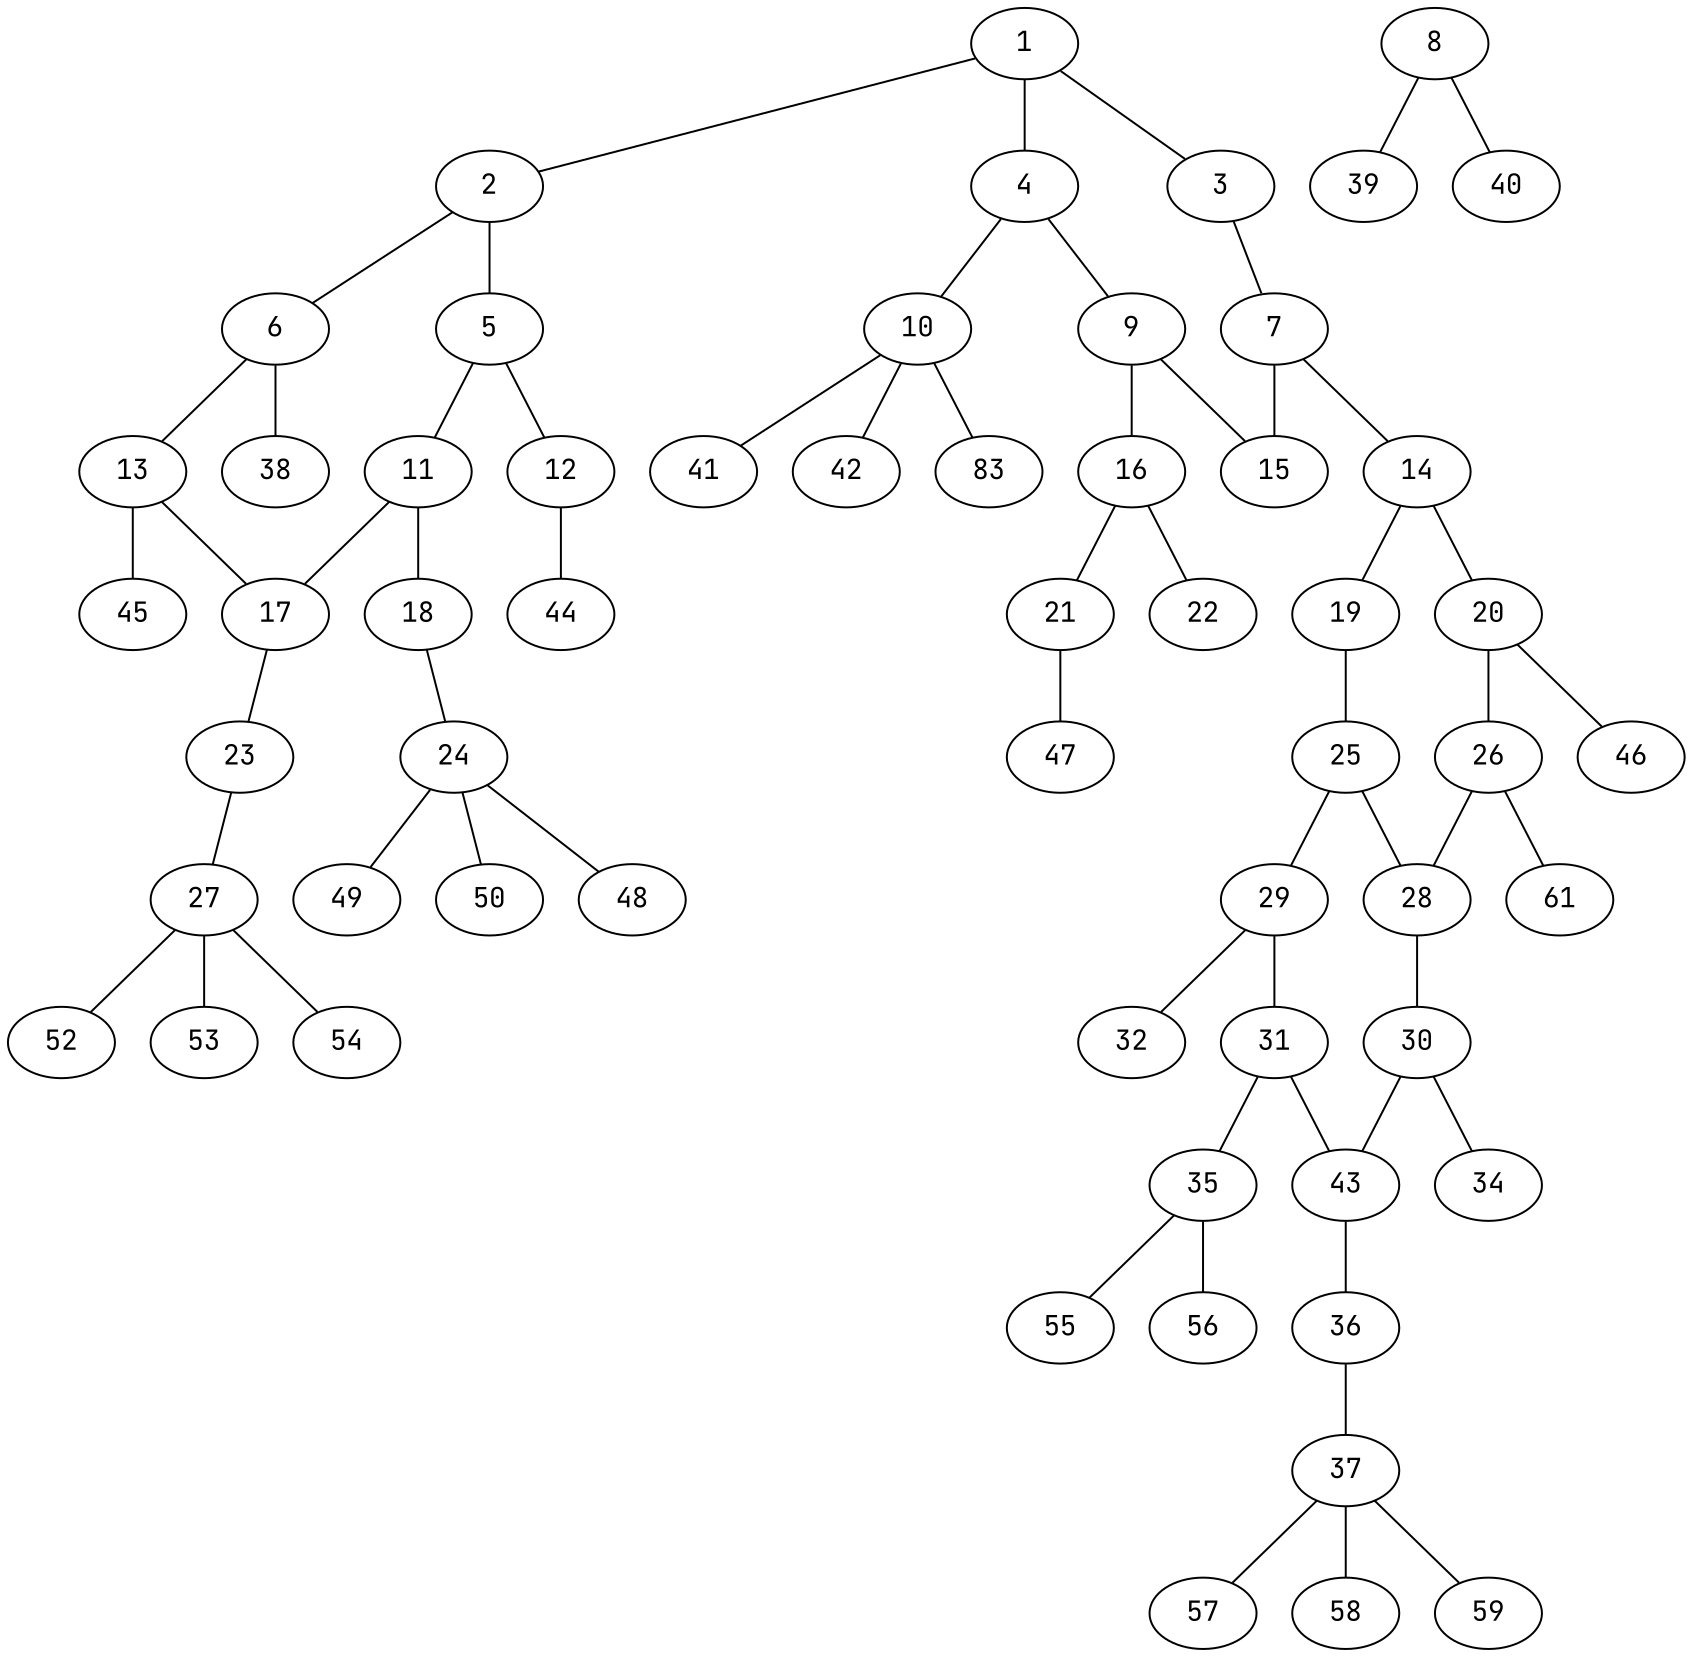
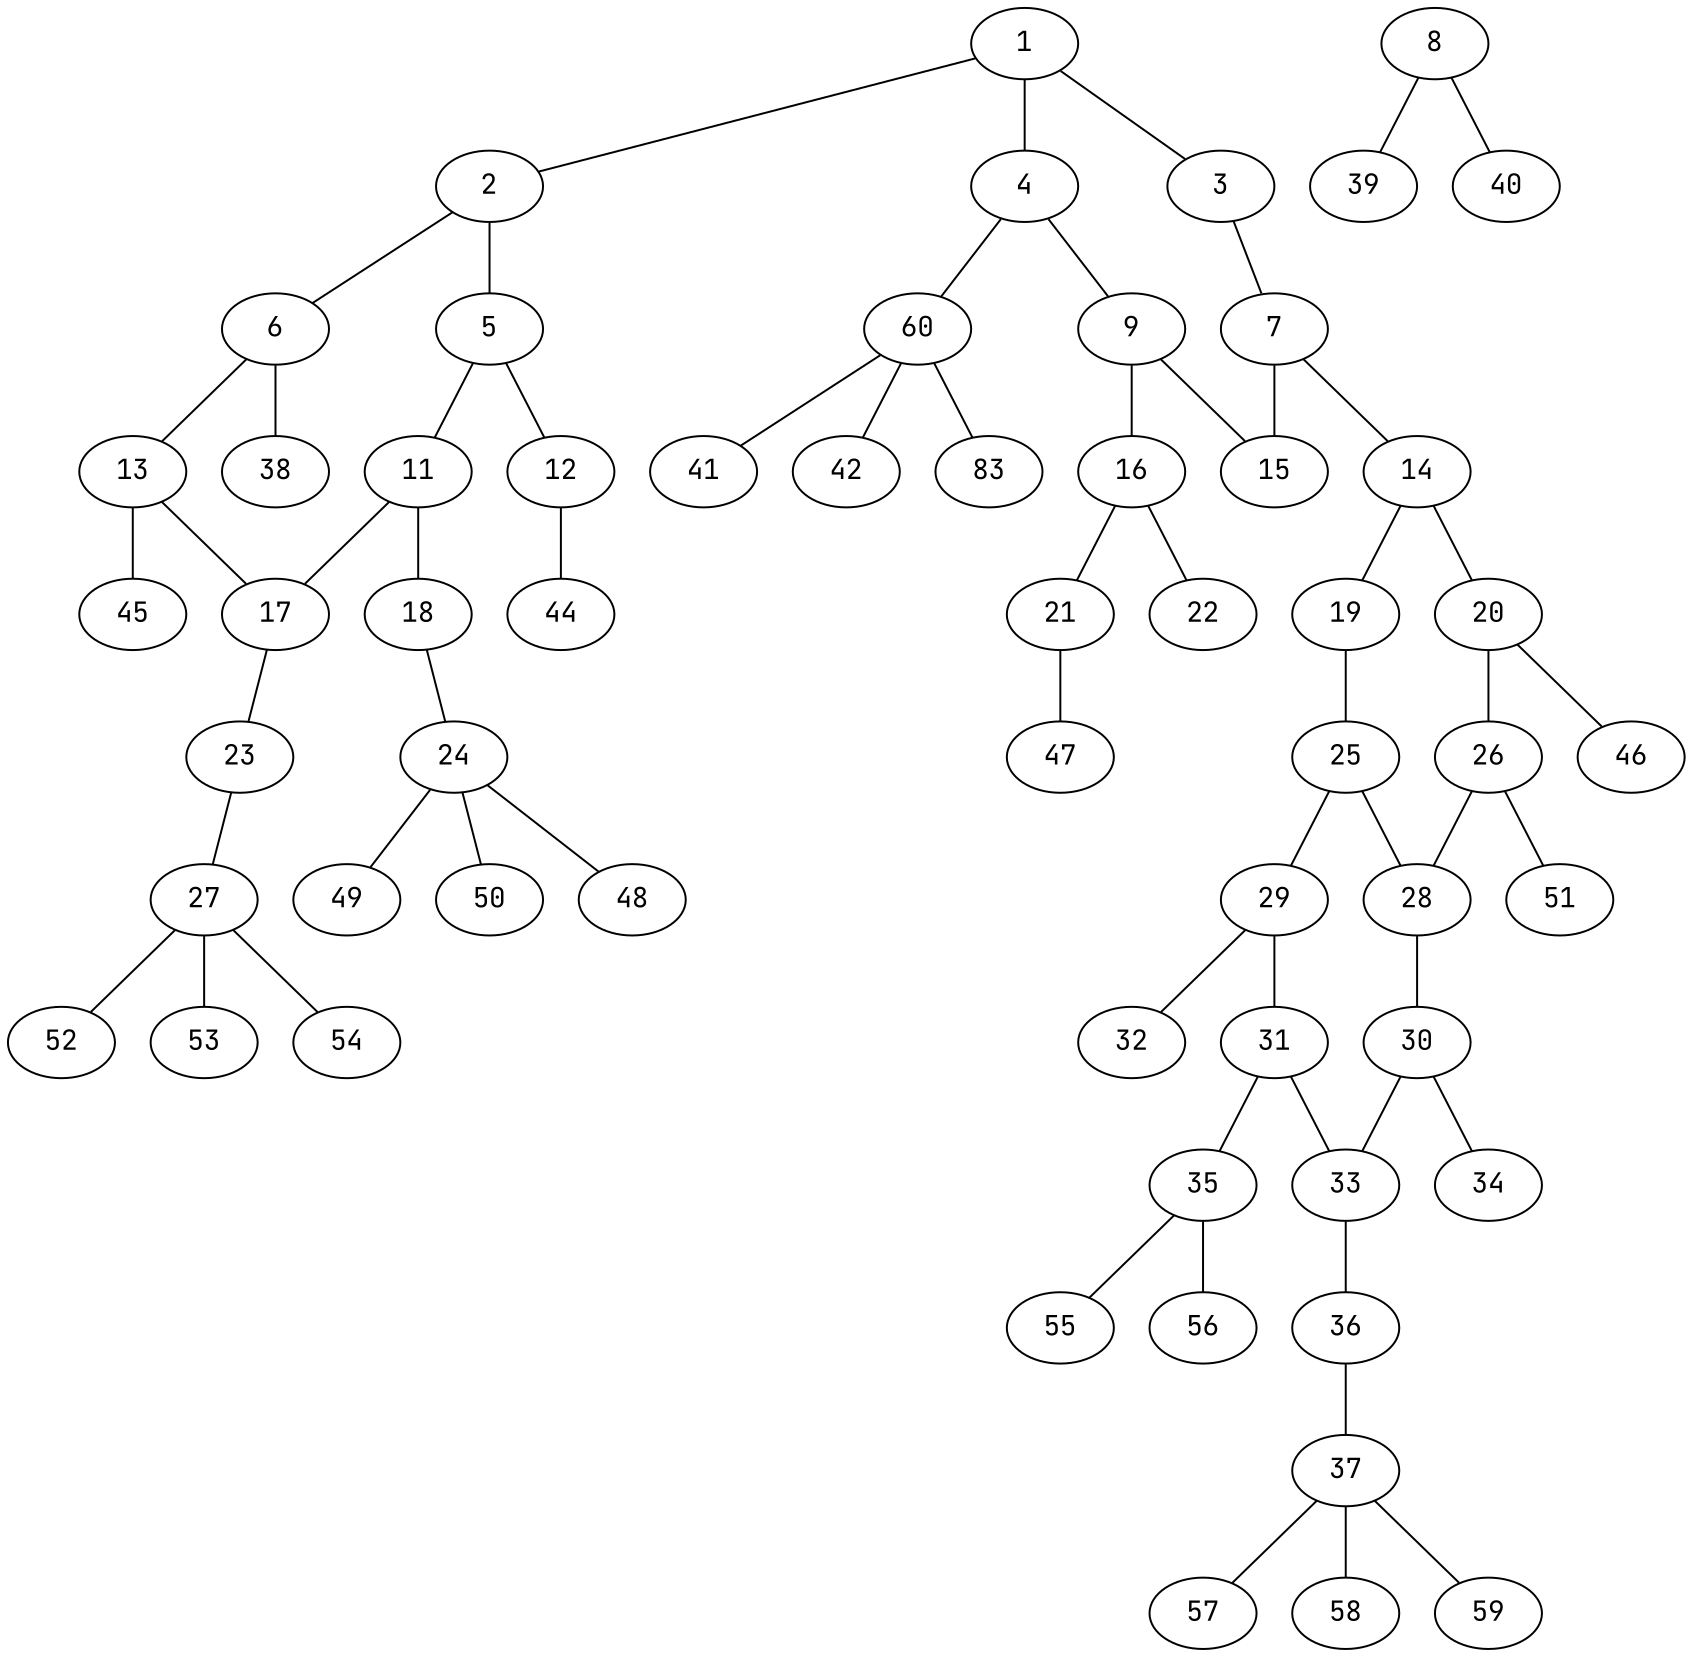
node "10": label "10" -> "60"
node "61": label "61" -> "51"
node "43": label "43" -> "33"
